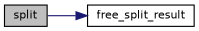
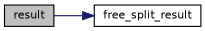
node "split": label "split" -> "result"
